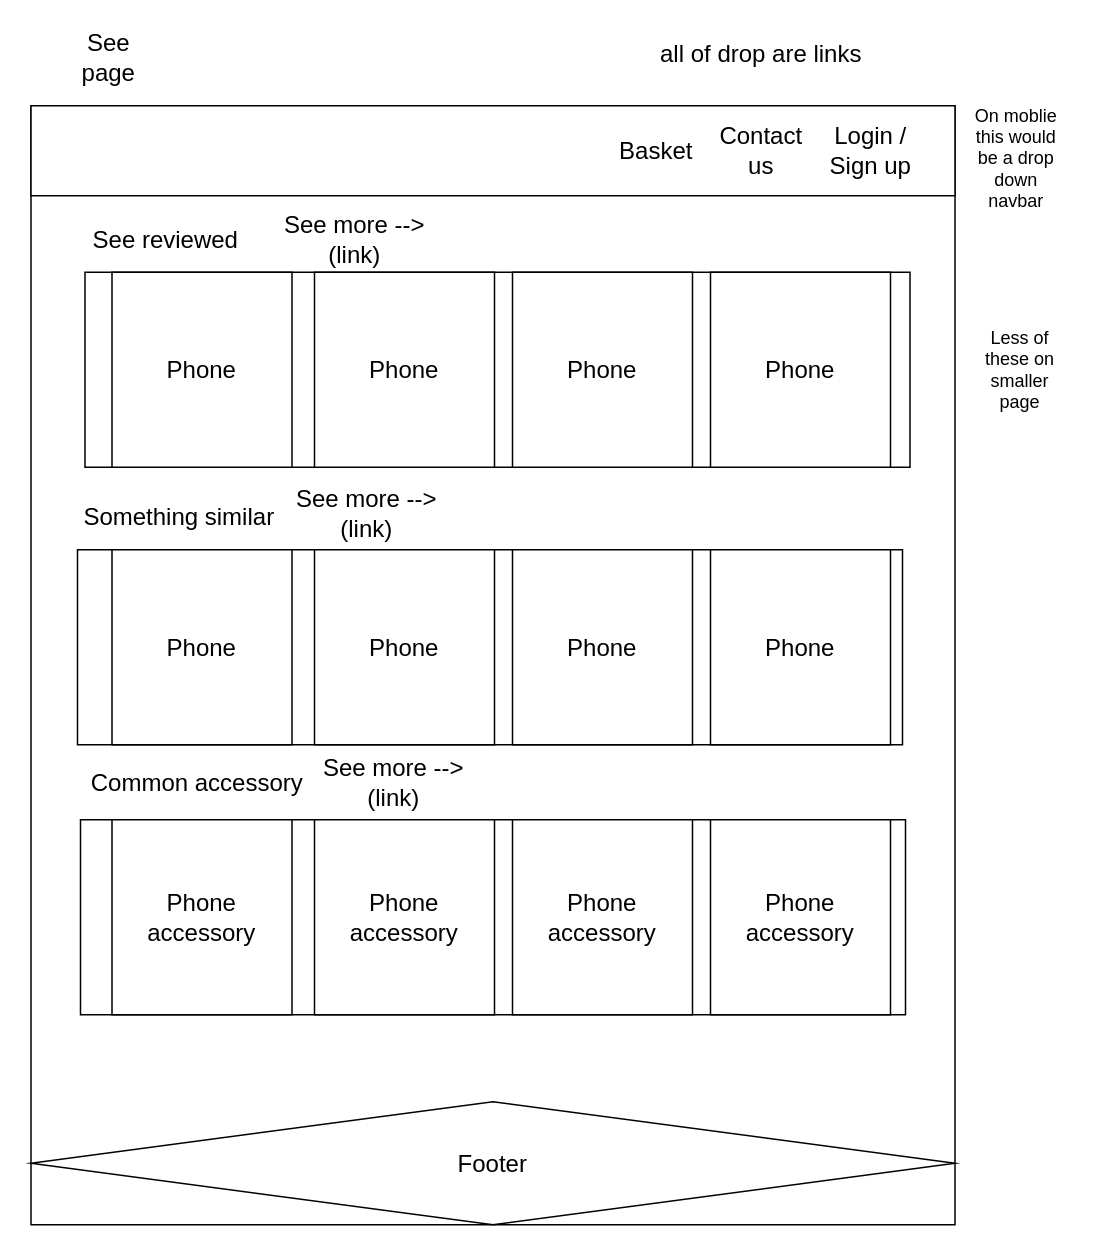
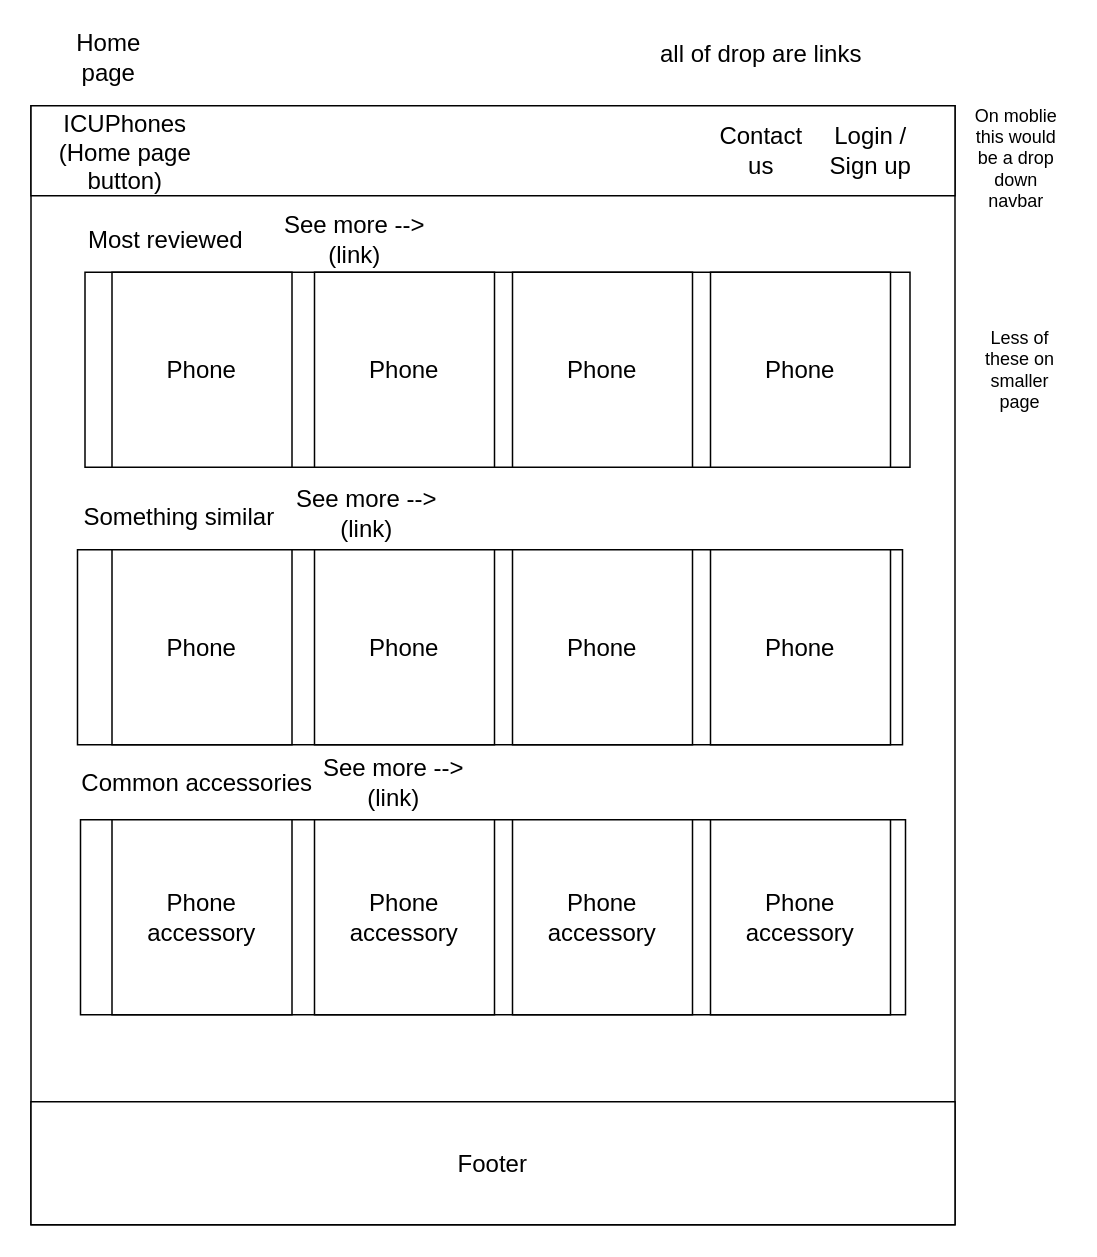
node "See page": label "See page" -> "Home page"
node "Basket": removed
node "ICUPhones (Home page button)": added
node "See reviewed": label "See reviewed" -> "Most reviewed"
node "Common accessory": label "Common accessory" -> "Common accessories"
node "Footer": shape diamond -> rectangle
